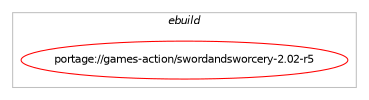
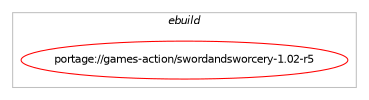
node "portage://games-action/swordandsworcery-2.02-r5": label "portage://games-action/swordandsworcery-2.02-r5" -> "portage://games-action/swordandsworcery-1.02-r5"
